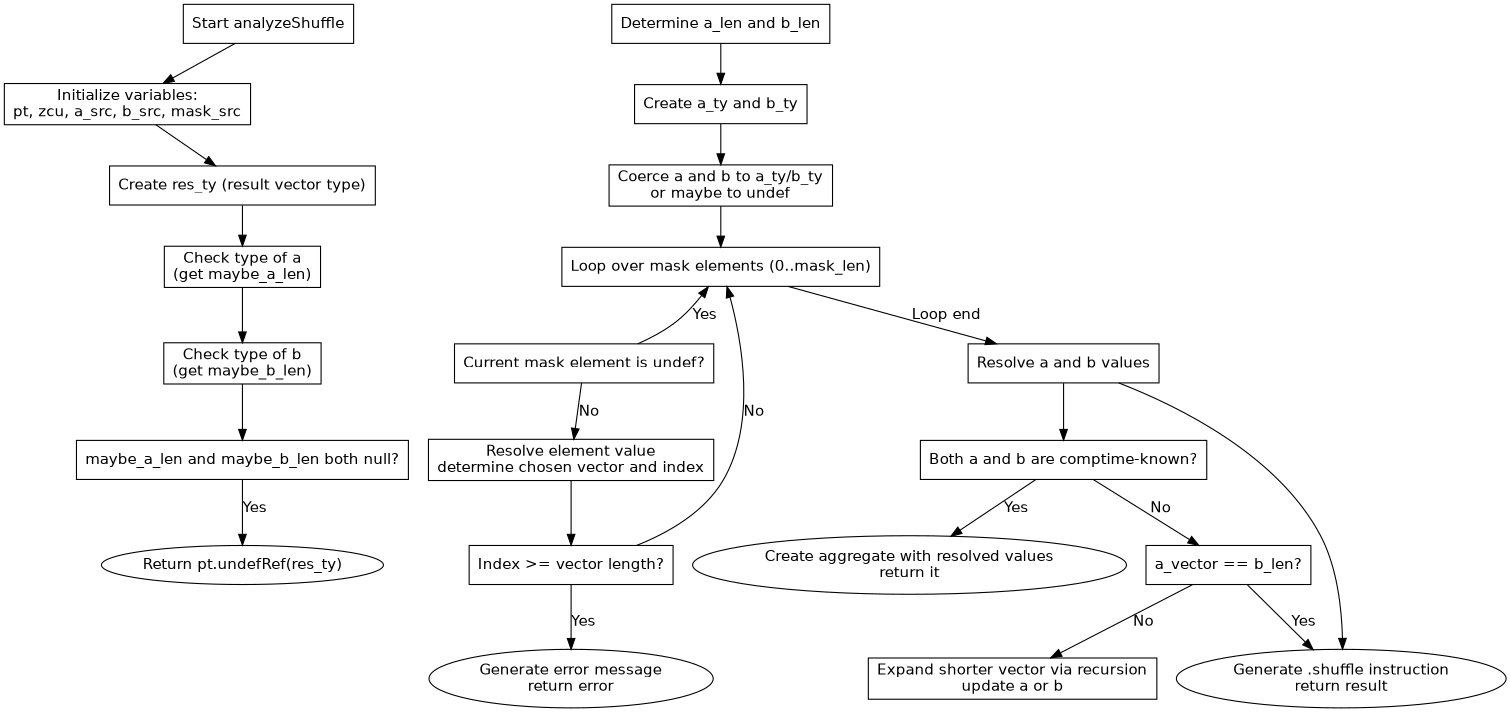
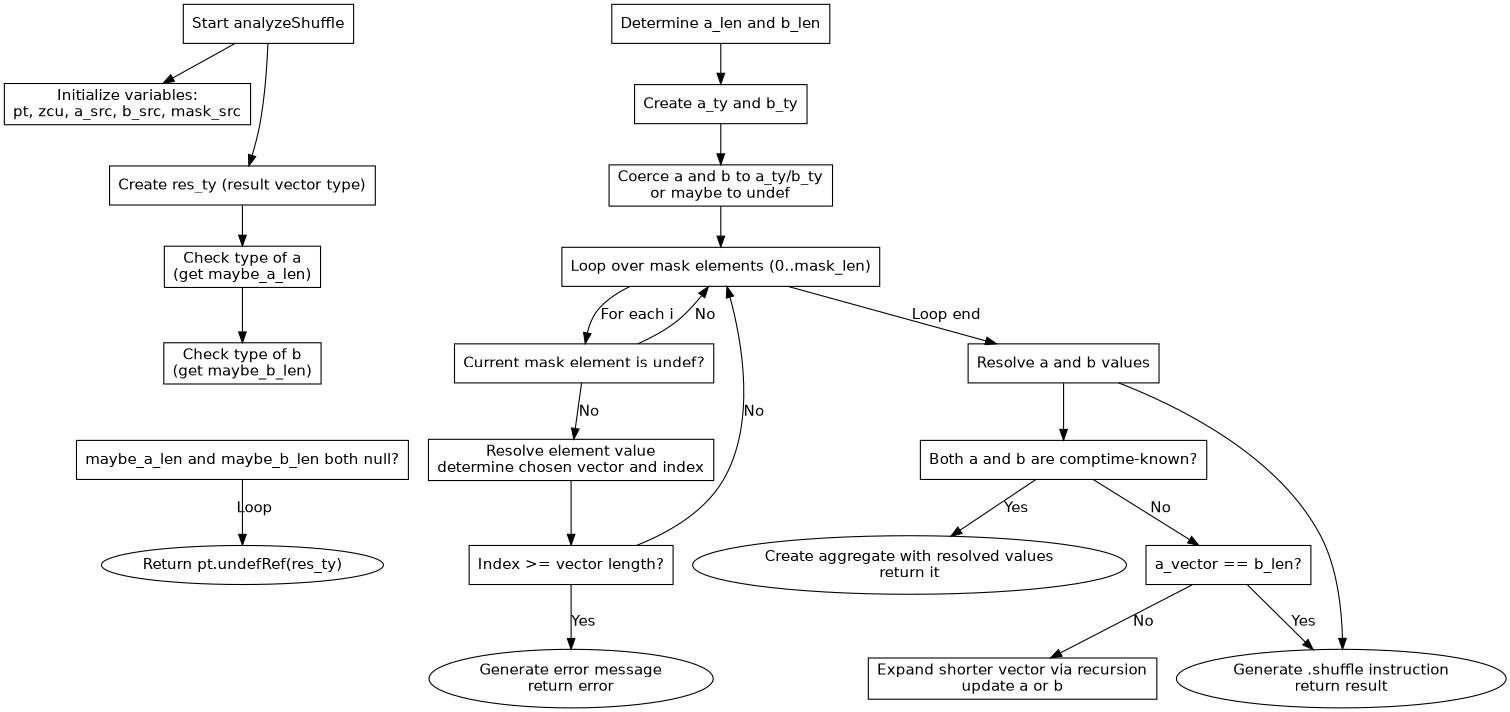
edge "Initialize variables: pt, zcu, a_src, b_src, mask_src" -> "Create res_ty (result vector type)": now "Start analyzeShuffle" -> "Create res_ty (result vector type)"
edge "Loop over mask elements (0..mask_len)" -> "Current mask element is undef?": added, label "For each i"
edge "Current mask element is undef?" -> "Loop over mask elements (0..mask_len)": label "Yes" -> "No"
edge "Check type of b (get maybe_b_len)" -> "maybe_a_len and maybe_b_len both null?": removed
edge "maybe_a_len and maybe_b_len both null?" -> "Return pt.undefRef(res_ty)": label "Yes" -> "Loop"
